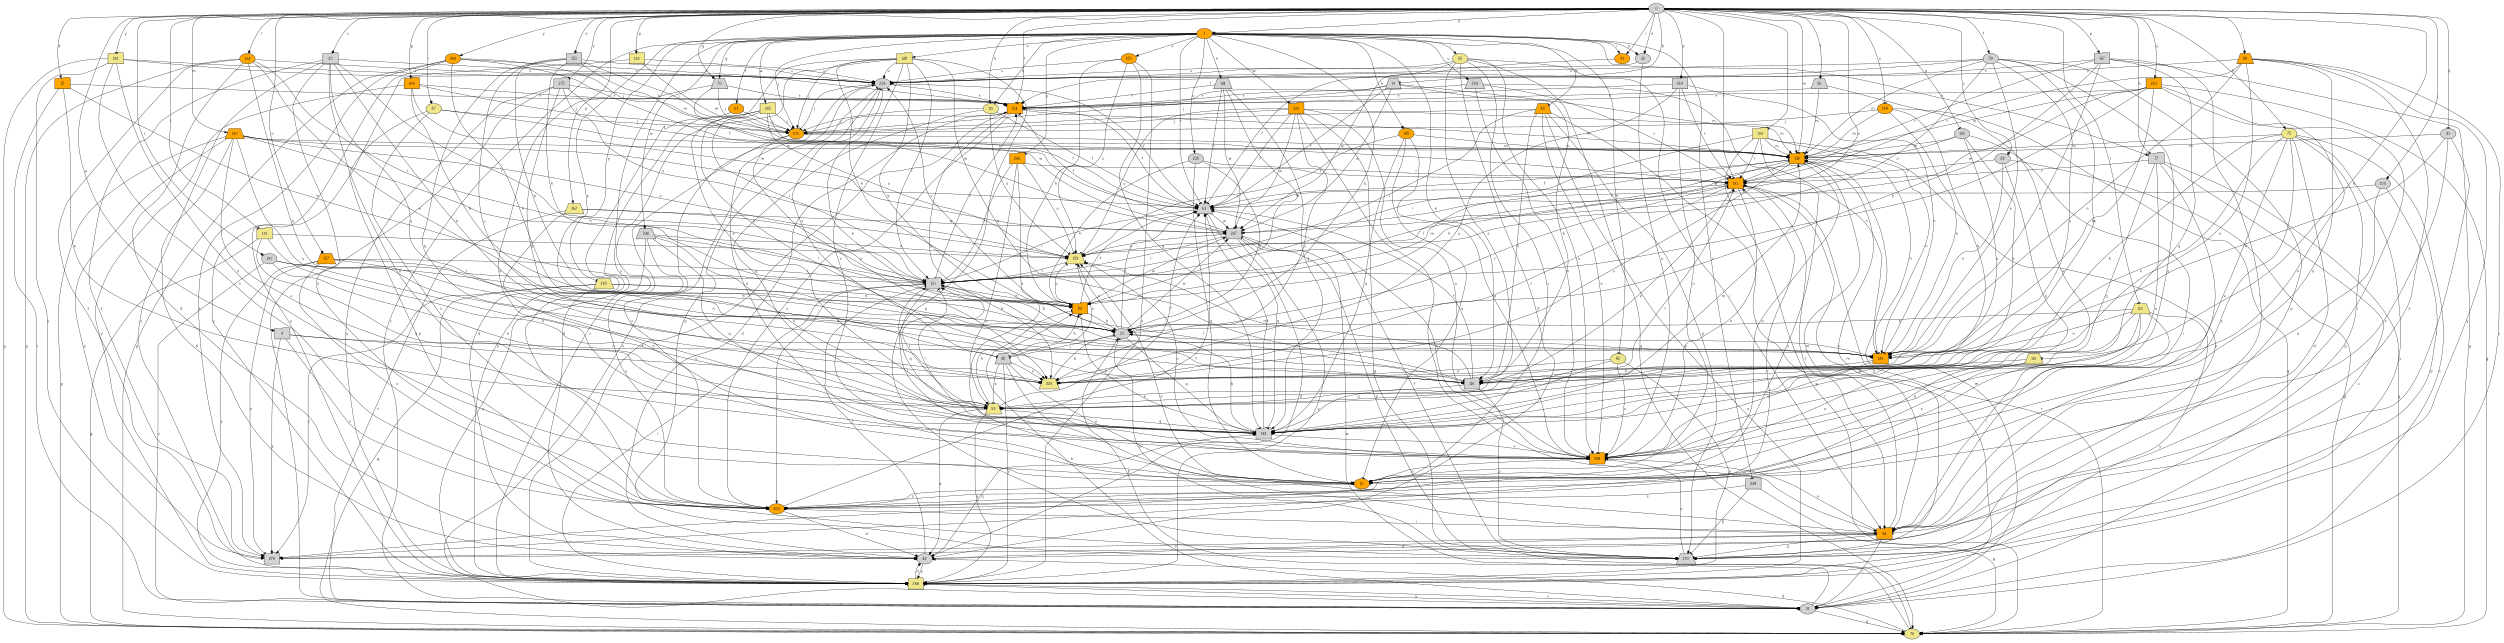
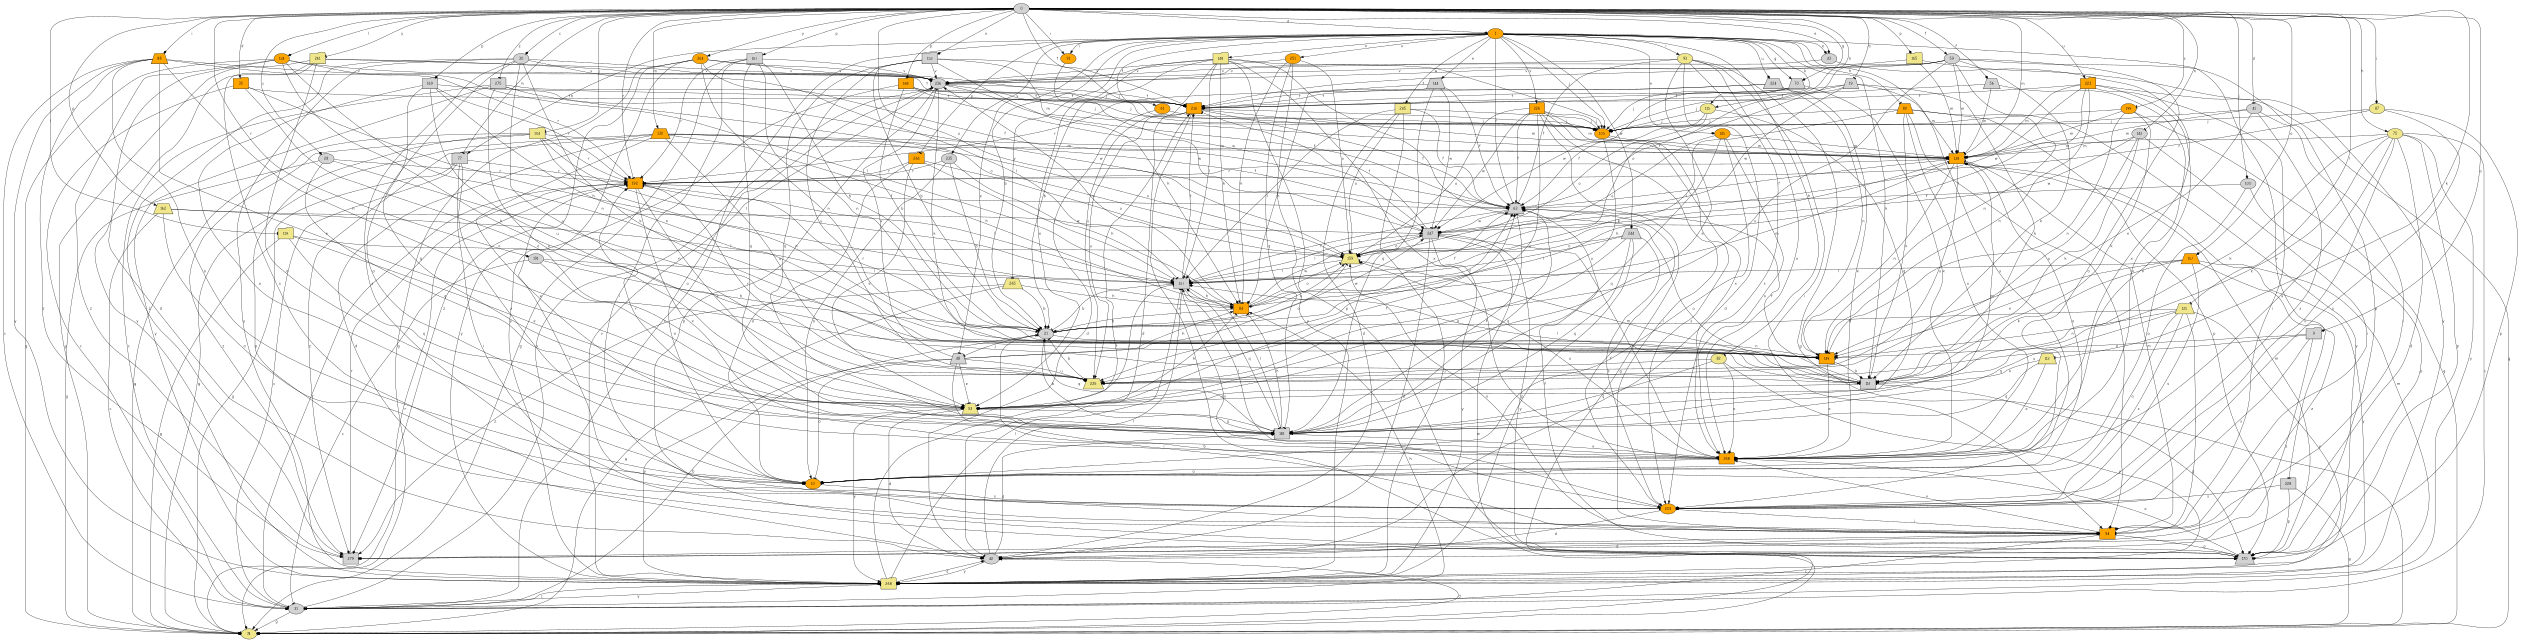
node "30": shape folder -> ellipse
edge "41" -> "105": added, label "j"
edge "77" -> "181": now "169" -> "181"
